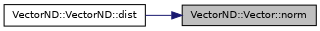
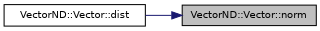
node "VectorND::VectorND::dist": label "VectorND::VectorND::dist" -> "VectorND::Vector::dist"
